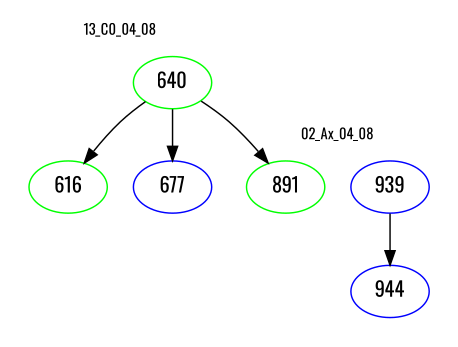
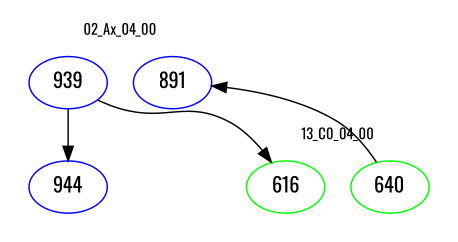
cluster "13_C0_04_08": label "13_C0_04_08" -> "13_C0_04_00"
edge "640" -> "616": now "939" -> "616"
cluster "02_Ax_04_08": label "02_Ax_04_08" -> "02_Ax_04_00"
node "677": removed
node "891": color green -> blue
